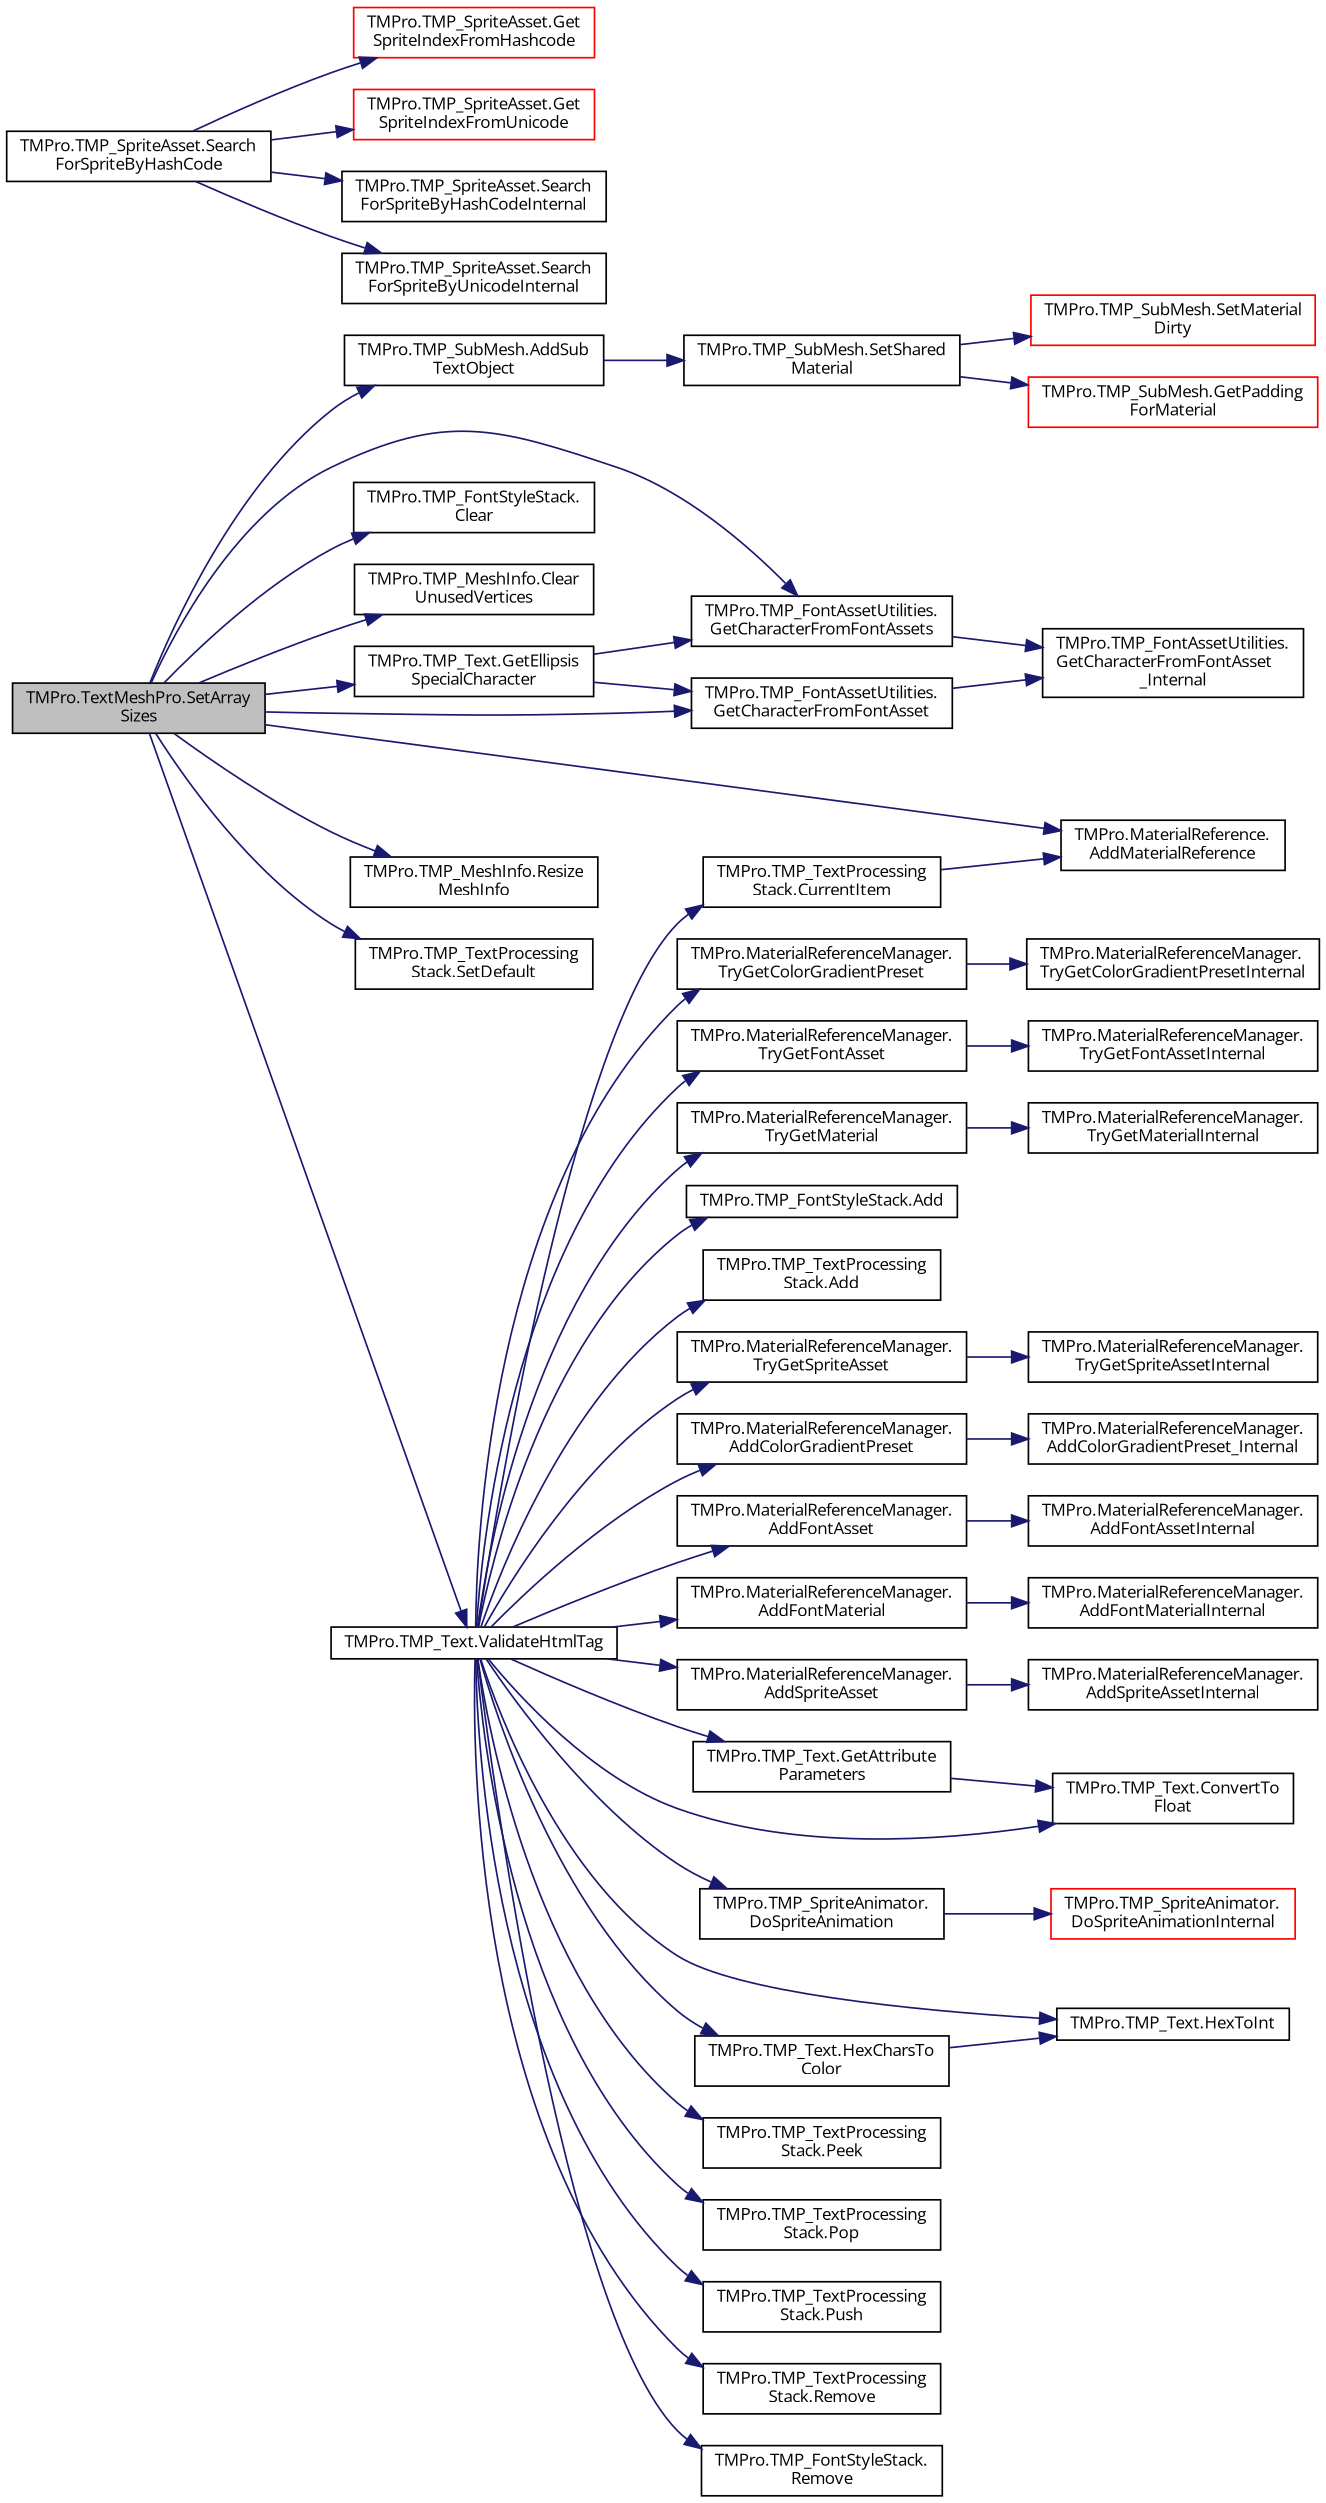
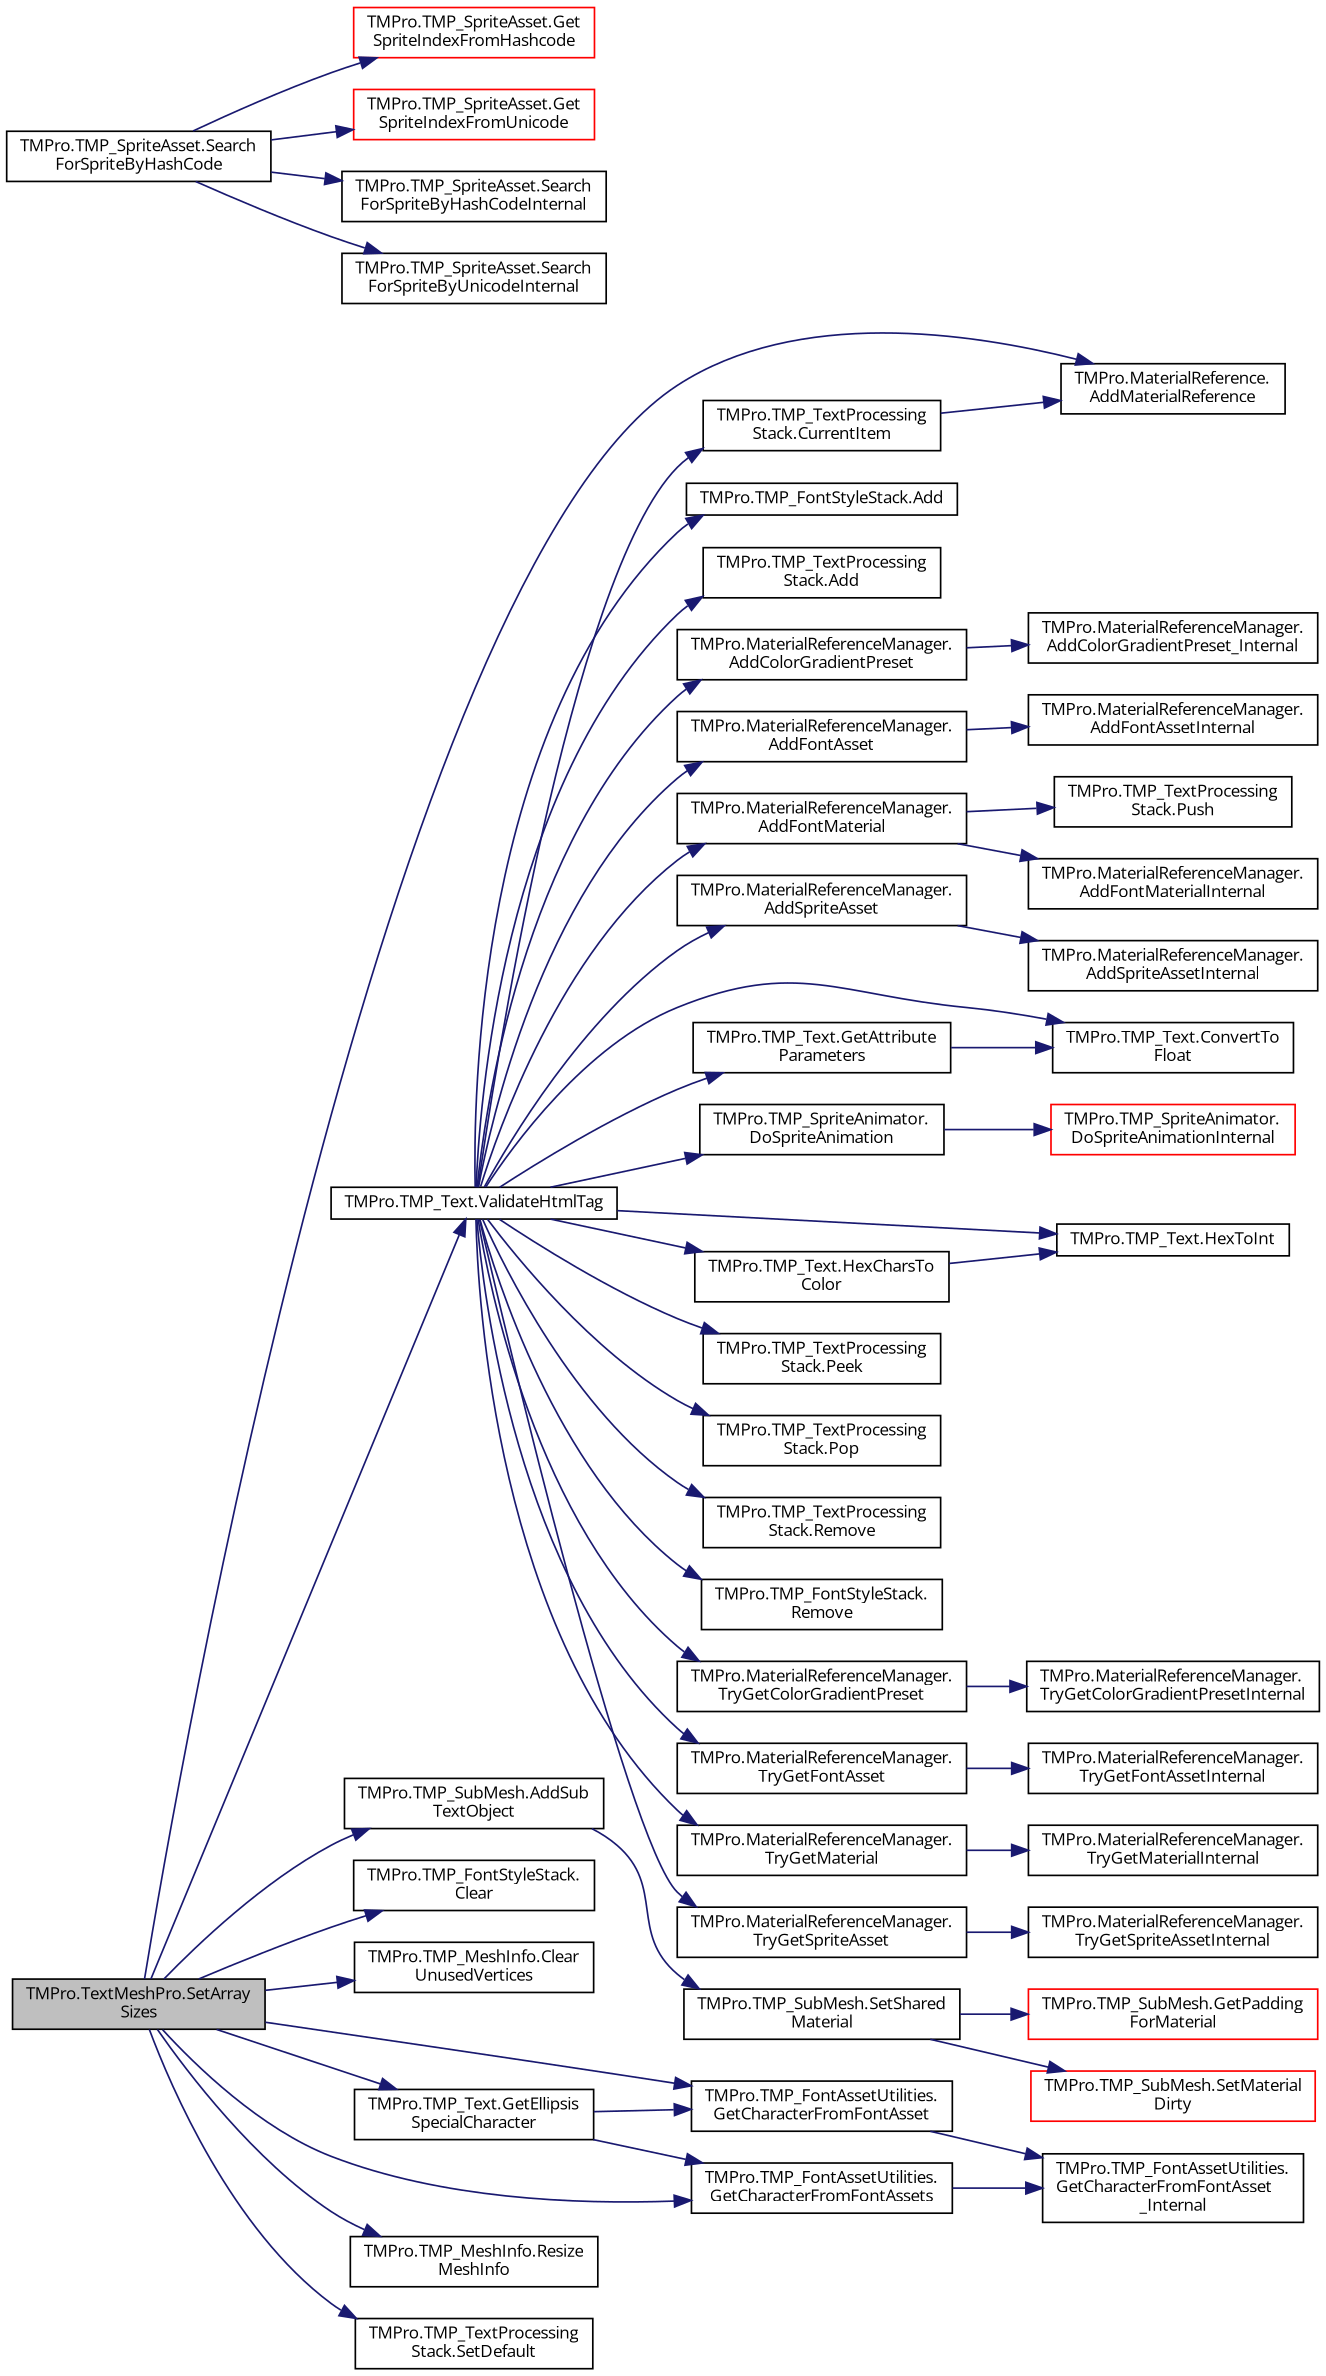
edge "TMPro.TMP_Text.ValidateHtmlTag" -> "TMPro.TMP_TextProcessing Stack.Push": now "TMPro.MaterialReferenceManager. AddFontMaterial" -> "TMPro.TMP_TextProcessing Stack.Push"
